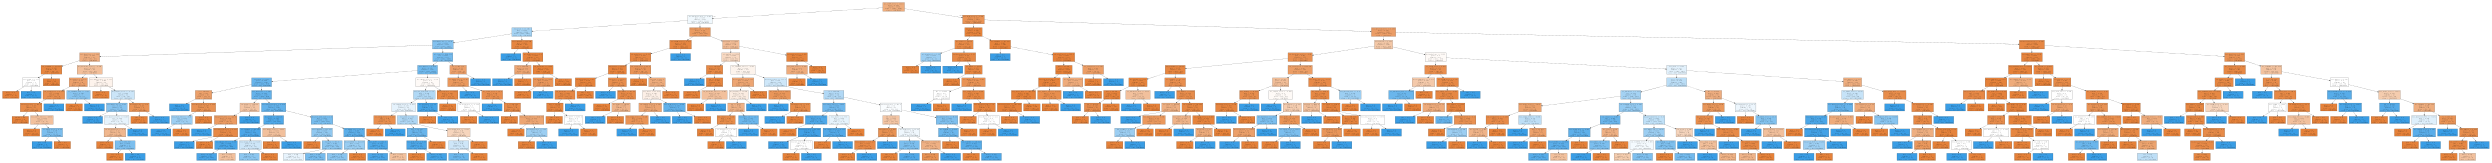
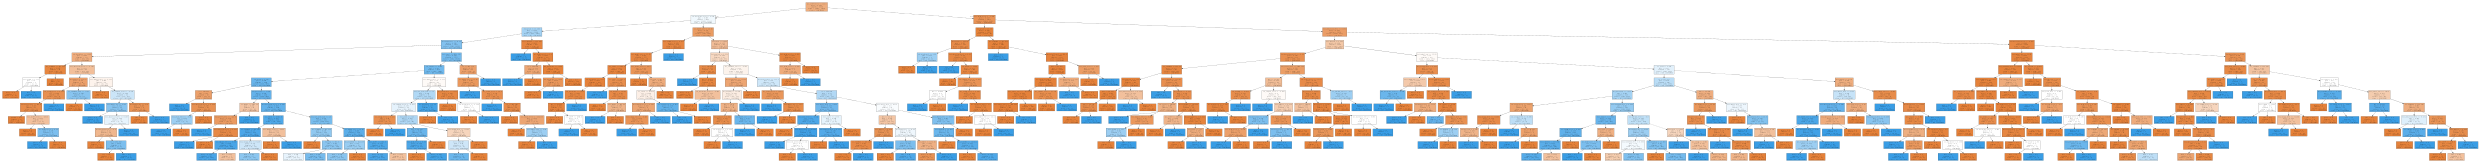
node "gini = 0.0 samples = 189 value = [189, 0] class = CONFIRMED": removed
node "gini = 0.133 samples = 14 value = [13, 1] class = CONFIRMED": added
node "gini = 0.34 samples = 23 value = [18, 5] class = CONFIRMED": added
